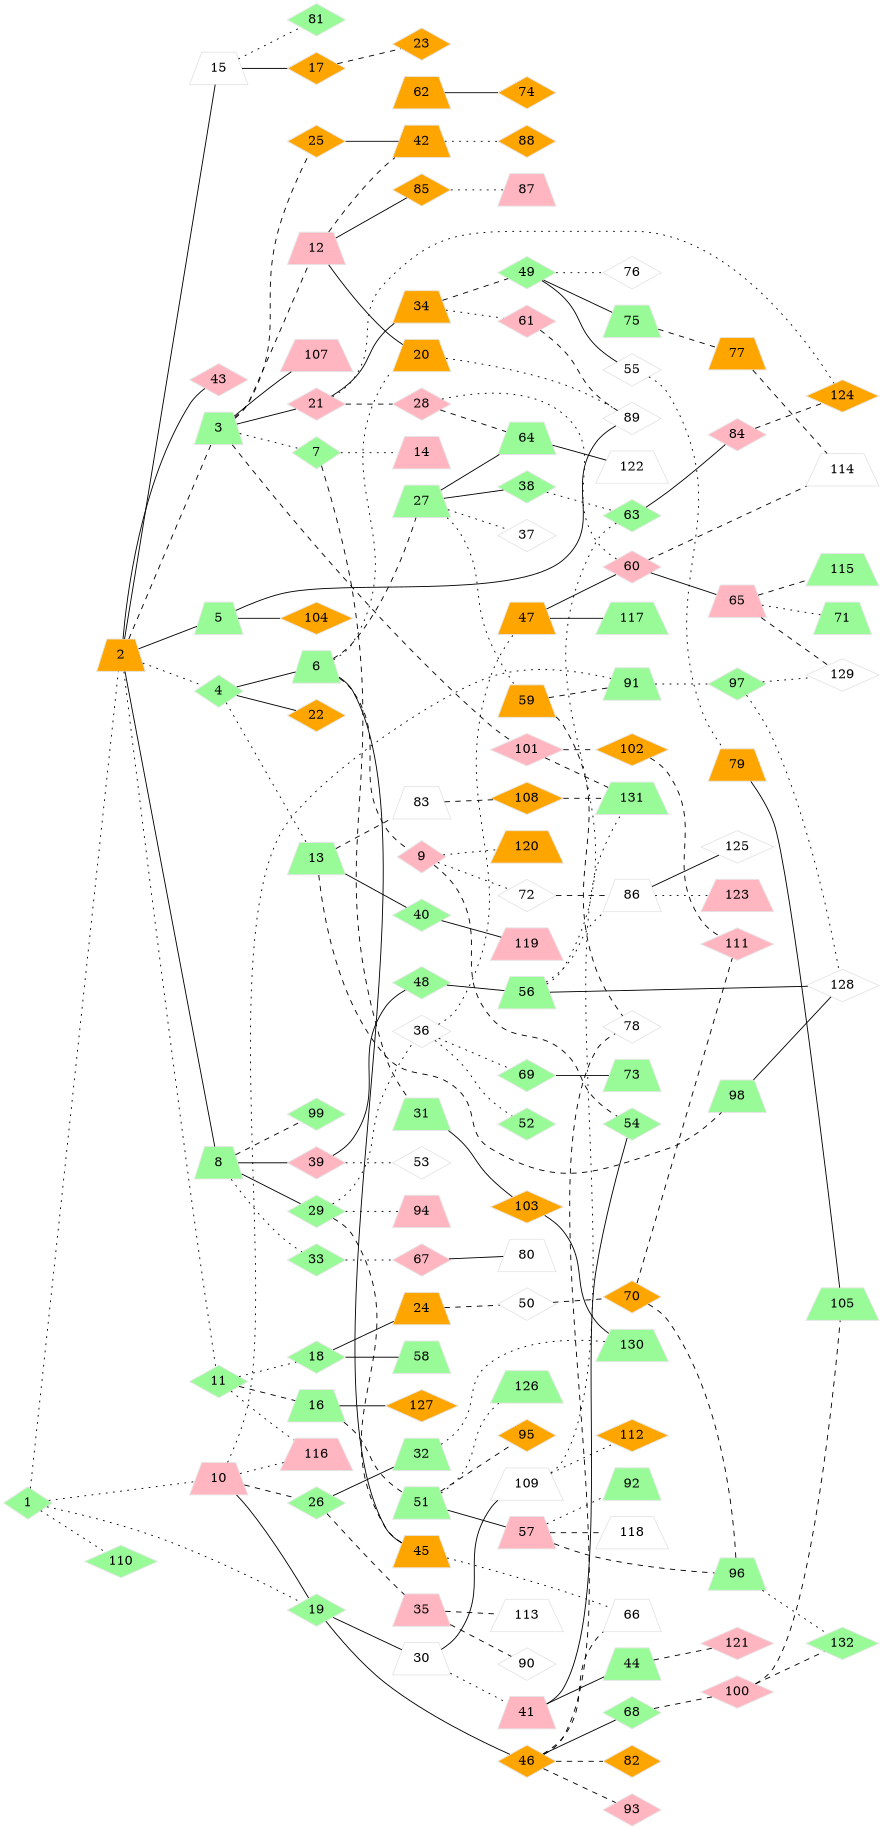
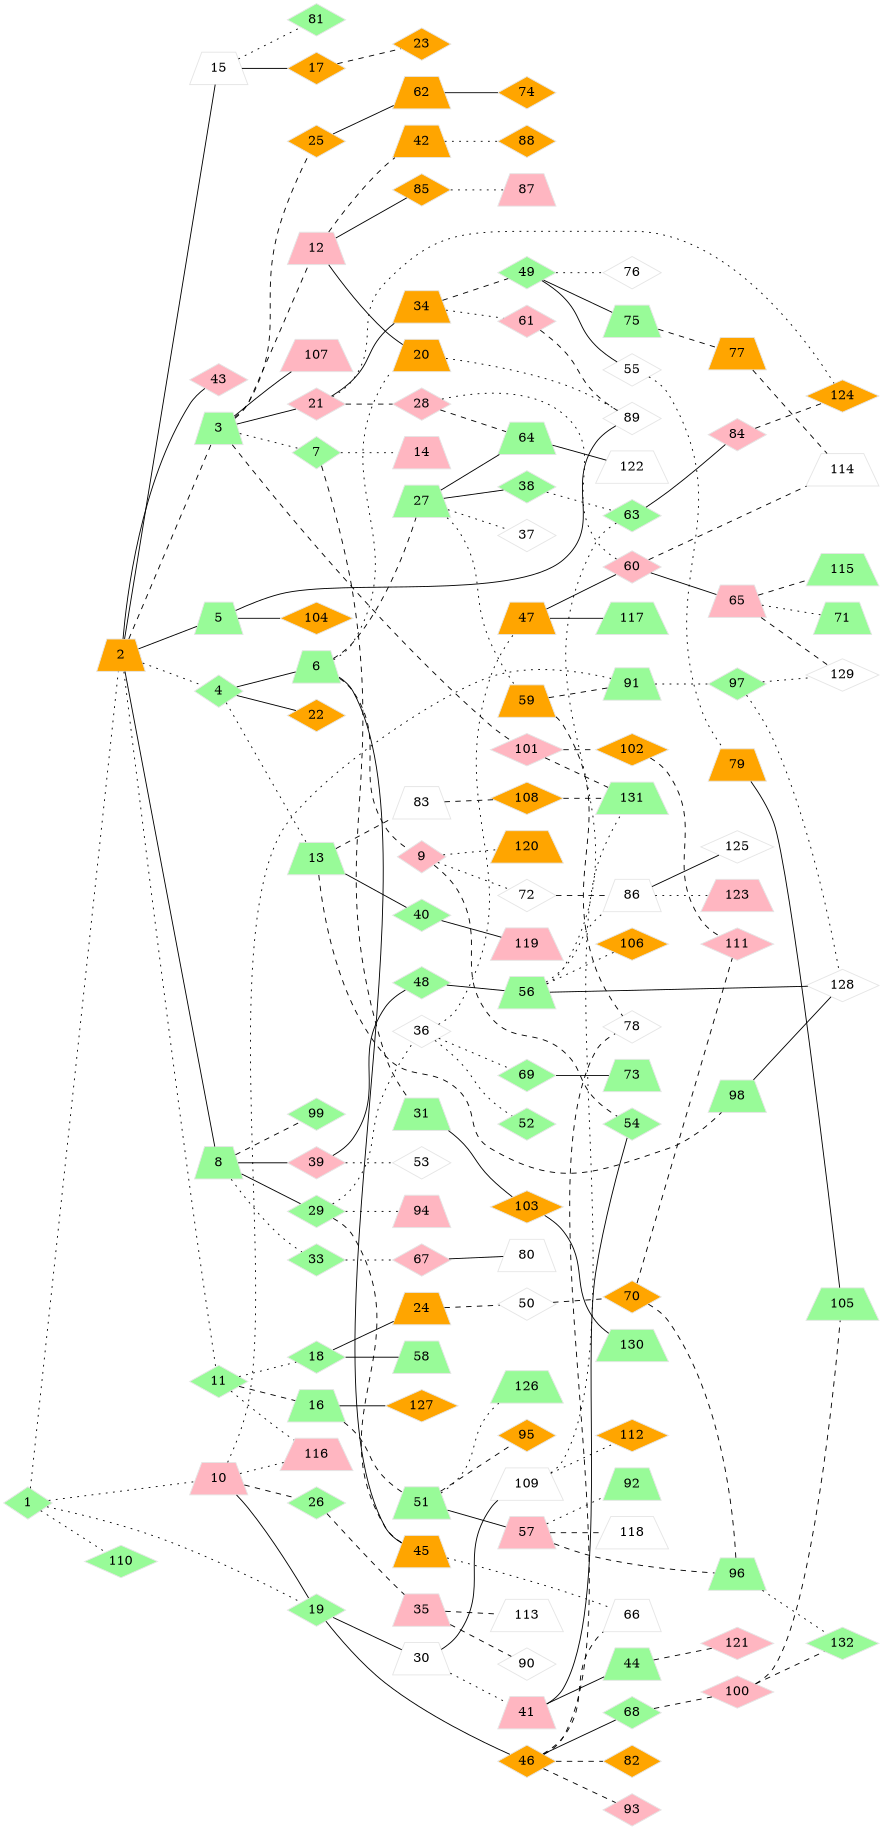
edge "25" -- "42": now "25" -- "62"
node "106": added
node "32": removed
